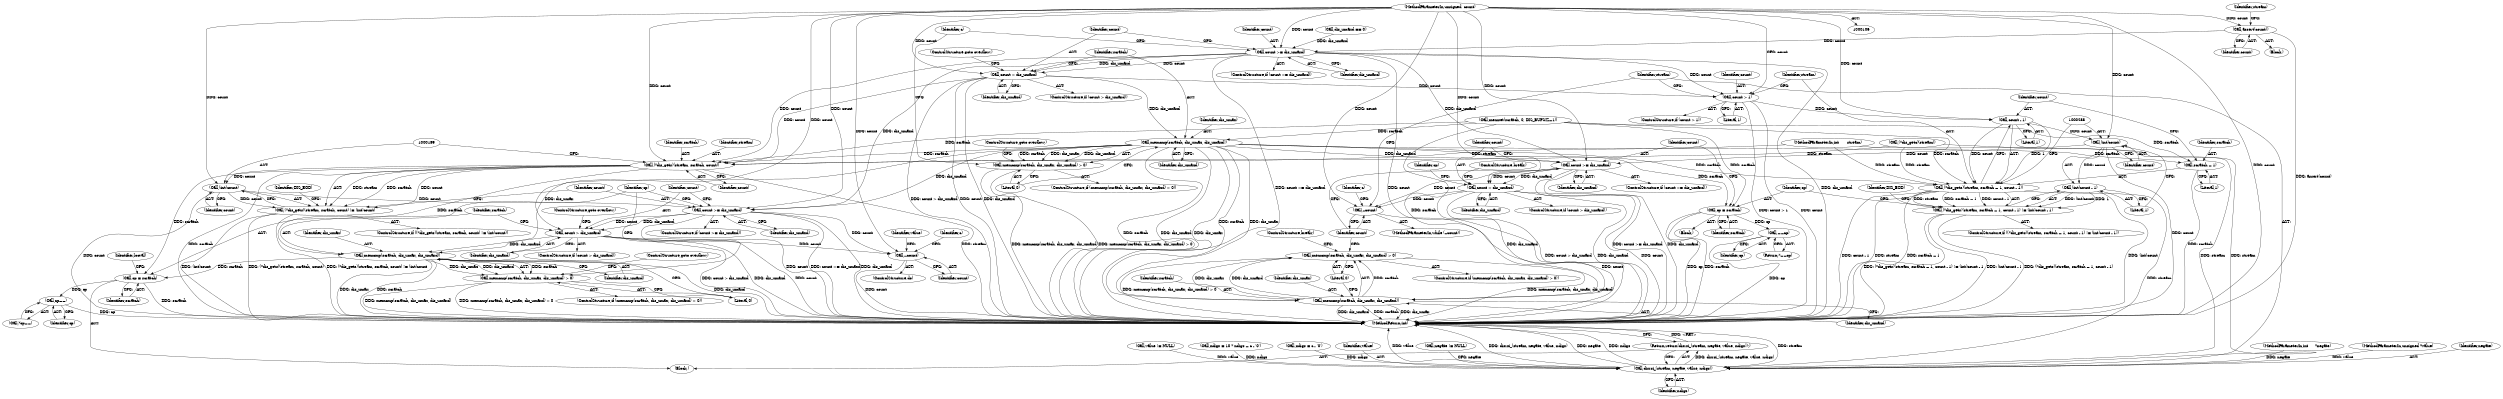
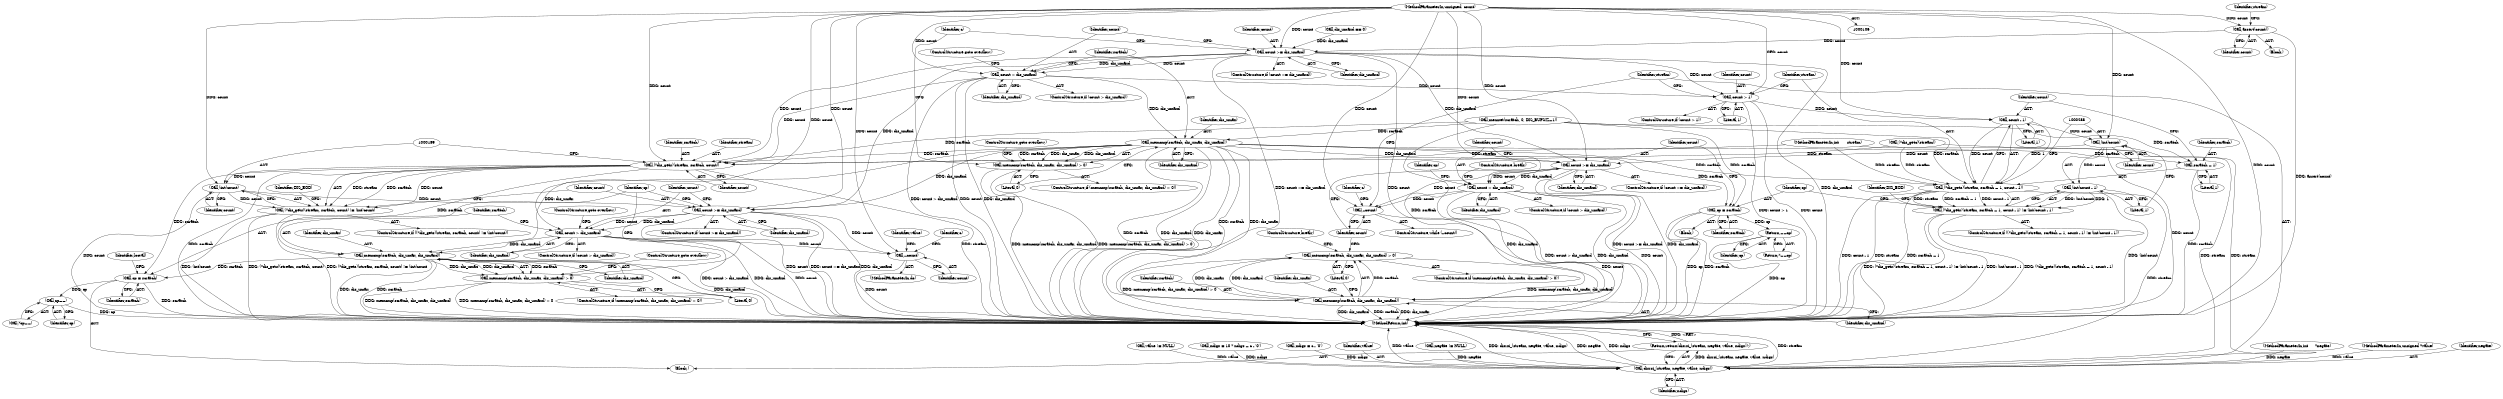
node "(MethodParameterIn,while (--count))": label "(MethodParameterIn,while (--count))" -> "(ControlStructure,while (--count))"
node "(Call,++cp)": label "(Call,++cp)" -> "(Return,++cp)"
node "(ControlStructure,do)": label "(ControlStructure,do)" -> "(MethodParameterIn,do)"
edge "(Call,negate != NULL)" -> "(Call,disrsi_(stream, negate, value, ndigs))": label "CFG: negate" -> "DDG: negate"
